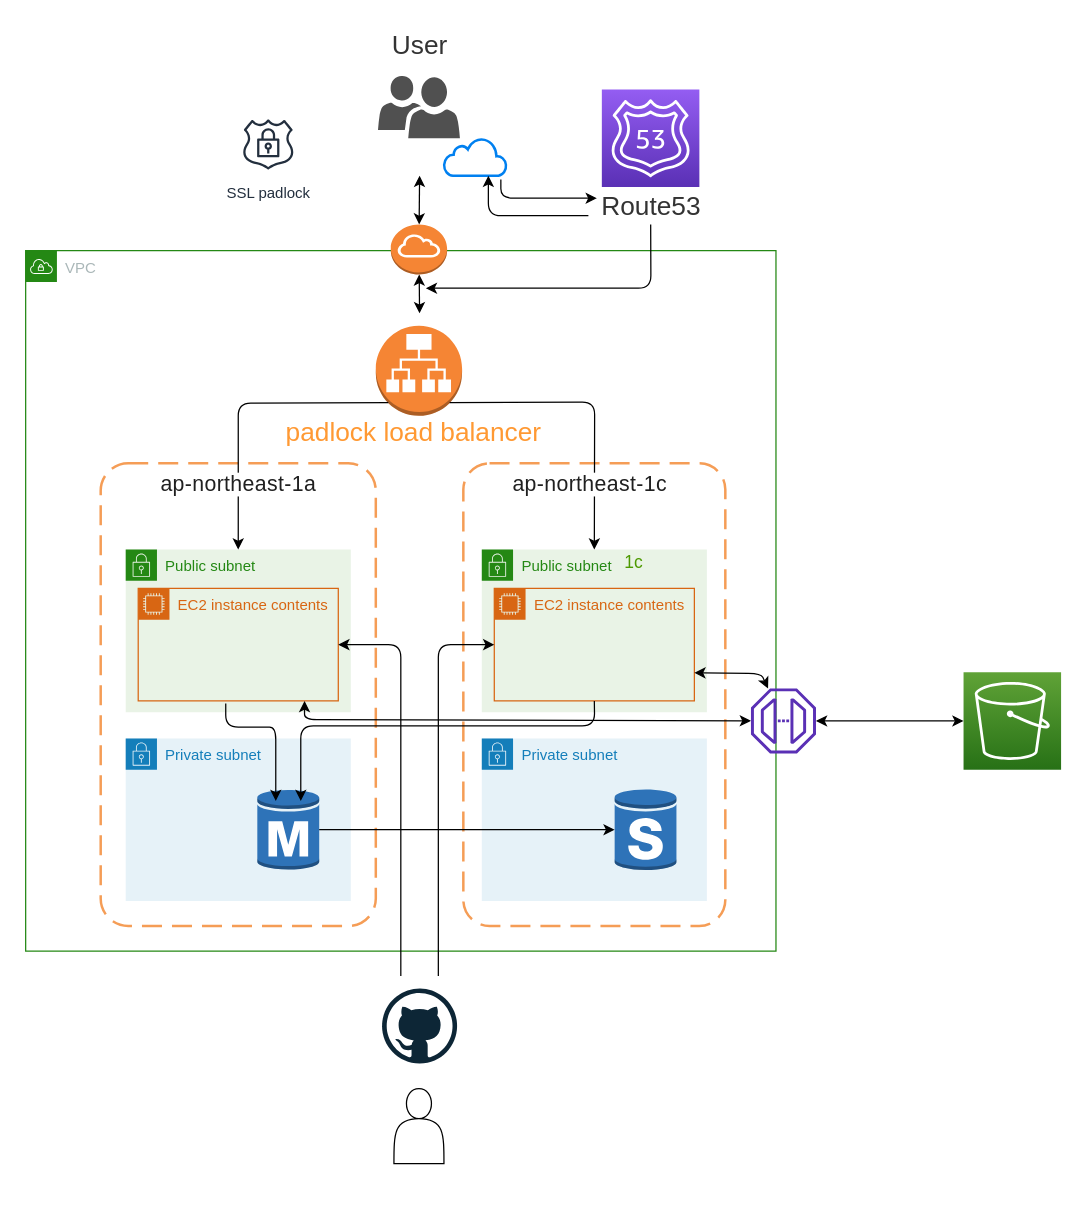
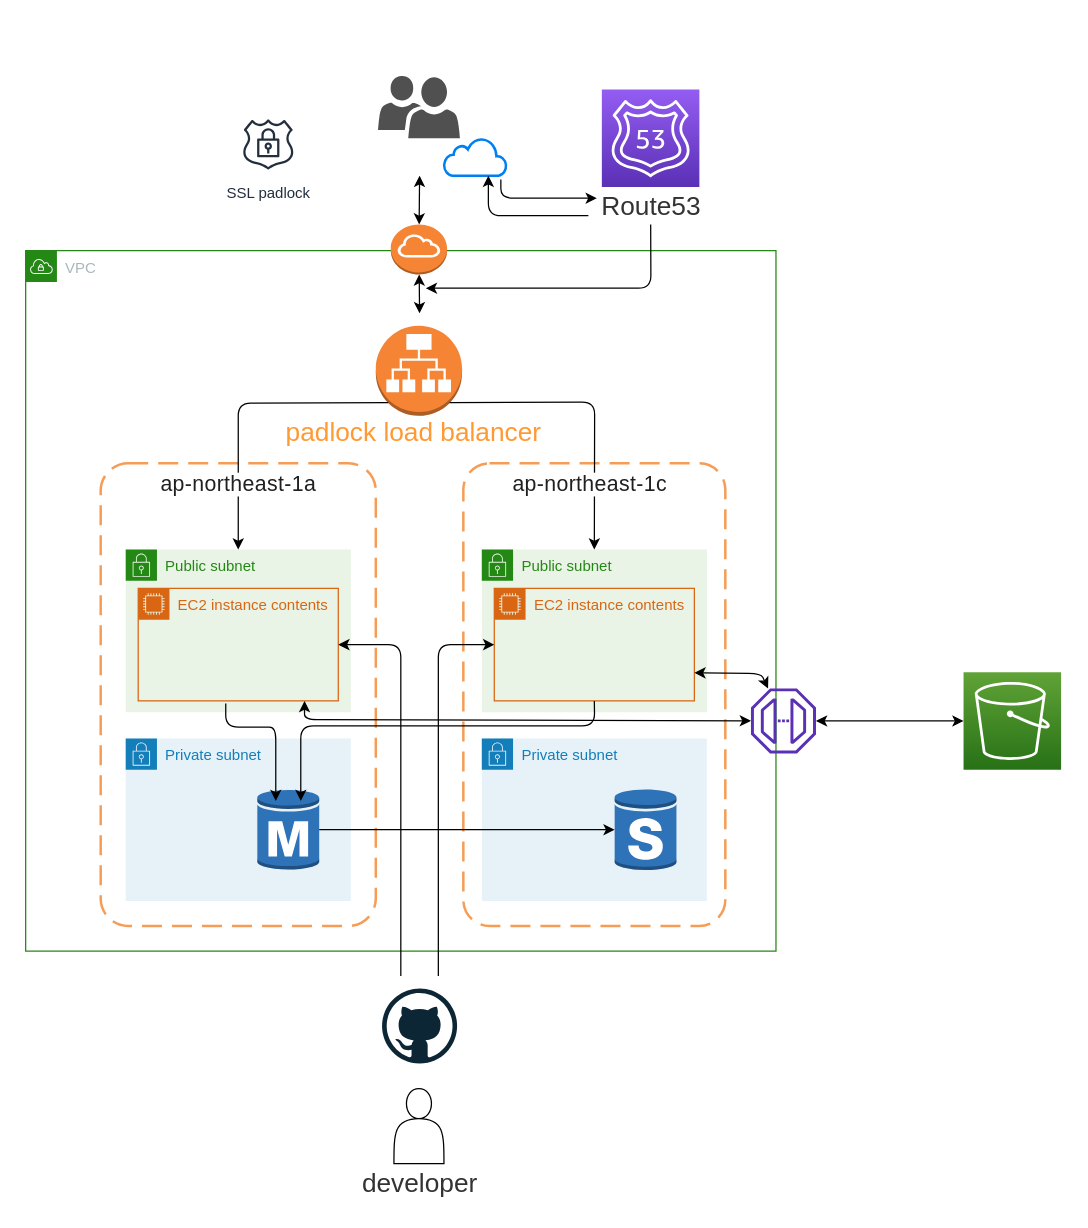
node "User": removed
node "1c": removed
node "developer": added
